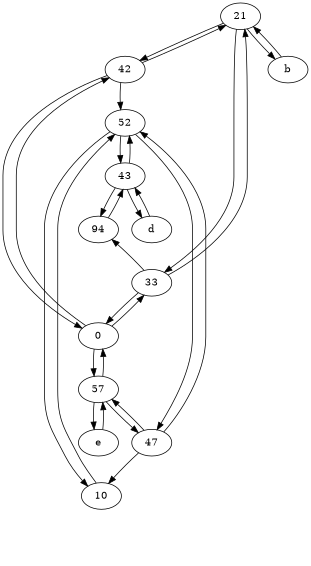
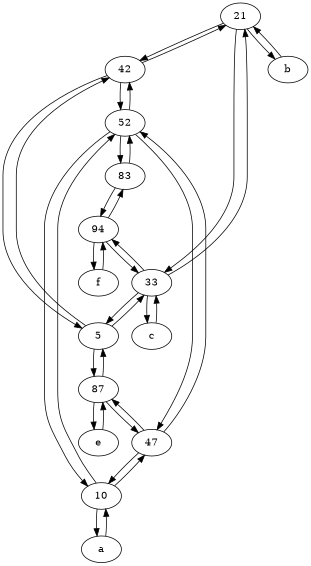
edge "52" -> "42": added
node "43": label "43" -> "83"
node "d": removed
edge "94" -> "33": added
node "f": added
node "0": label "0" -> "5"
node "c": added
node "57": label "57" -> "87"
edge "10" -> "47": added
node "a": added
